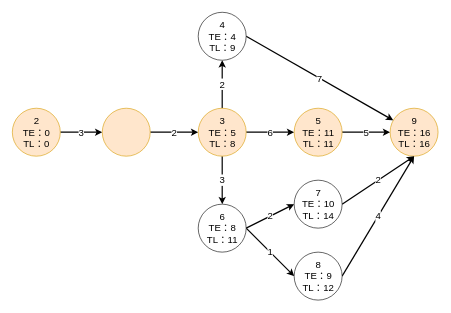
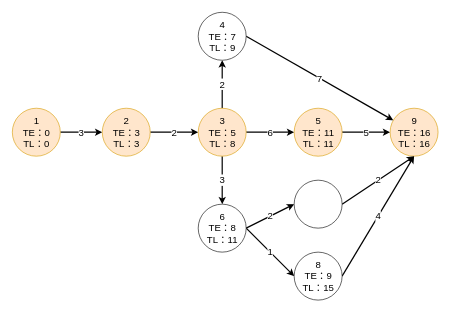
node "4 TE：4 TL：9": label "4 TE：4 TL：9" -> "4 TE：7 TL：9"
node "2 TE：0 TL：0": label "2 TE：0 TL：0" -> "1 TE：0 TL：0"
node "2 TE：3 TL：3": added
node "7 TE：10 TL：14": removed
node "8 TE：9 TL：12": label "8 TE：9 TL：12" -> "8 TE：9 TL：15"
